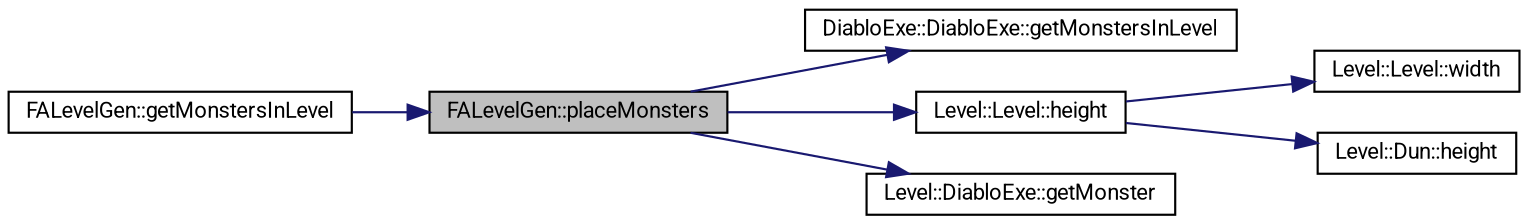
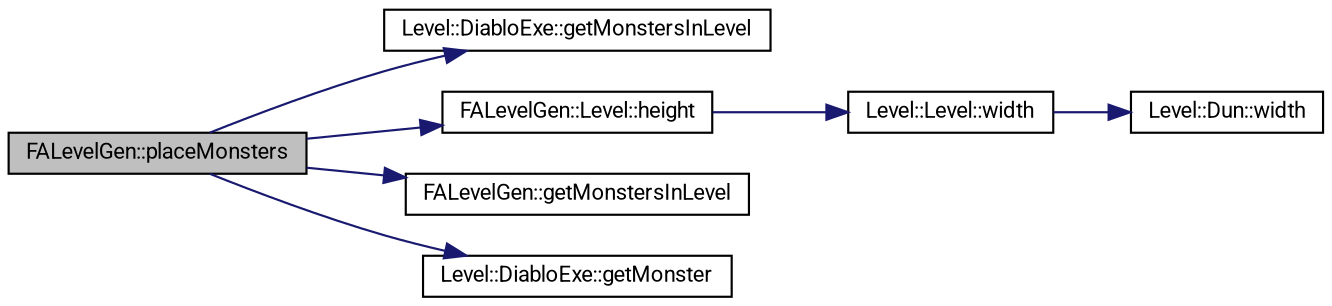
node "DiabloExe::DiabloExe::getMonstersInLevel": label "DiabloExe::DiabloExe::getMonstersInLevel" -> "Level::DiabloExe::getMonstersInLevel"
edge "FALevelGen::getMonstersInLevel" -> "FALevelGen::placeMonsters": reversed
node "Level::Level::height": label "Level::Level::height" -> "FALevelGen::Level::height"
node "Level::Dun::width": added
node "Level::Dun::height": removed
